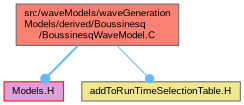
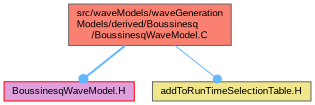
node "Models.H": label "Models.H" -> "BoussinesqWaveModel.H"
